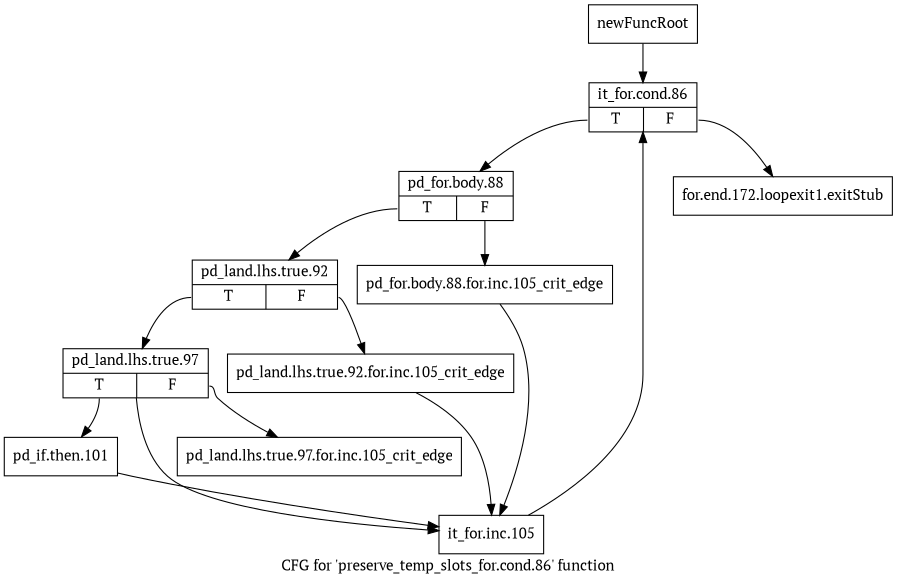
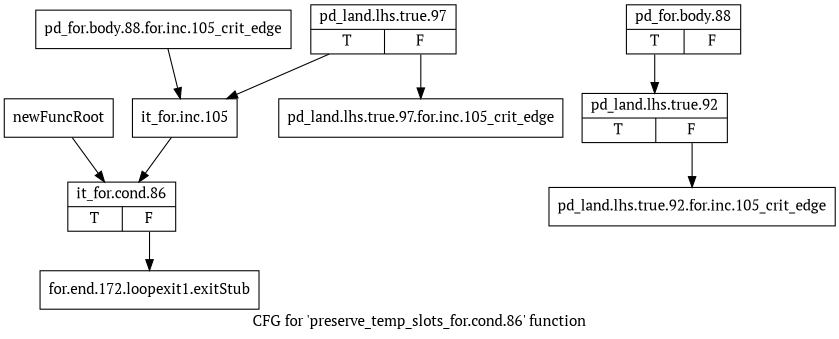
edge "it_for.cond.86" -> "pd_for.body.88": removed
edge "pd_for.body.88" -> "pd_for.body.88.for.inc.105_crit_edge": removed
edge "pd_land.lhs.true.92" -> "pd_land.lhs.true.97": removed
edge "pd_land.lhs.true.92.for.inc.105_crit_edge" -> "it_for.inc.105": removed
node "pd_if.then.101": removed
